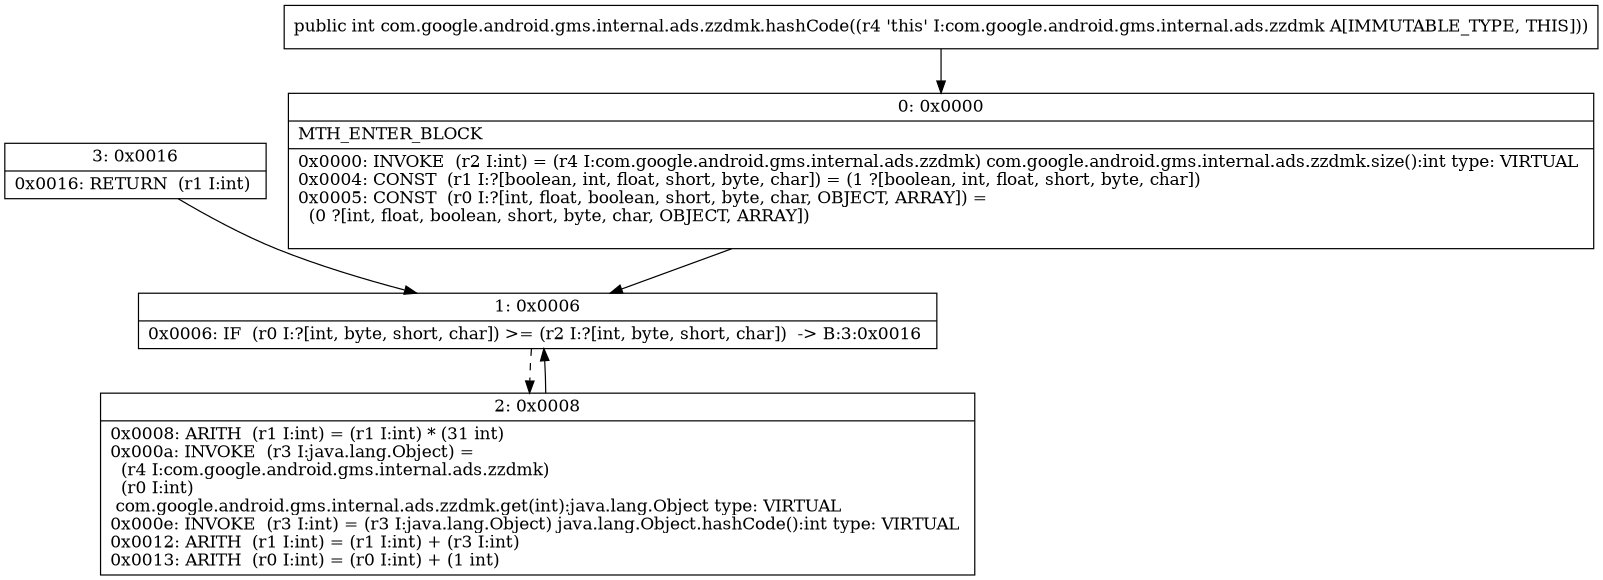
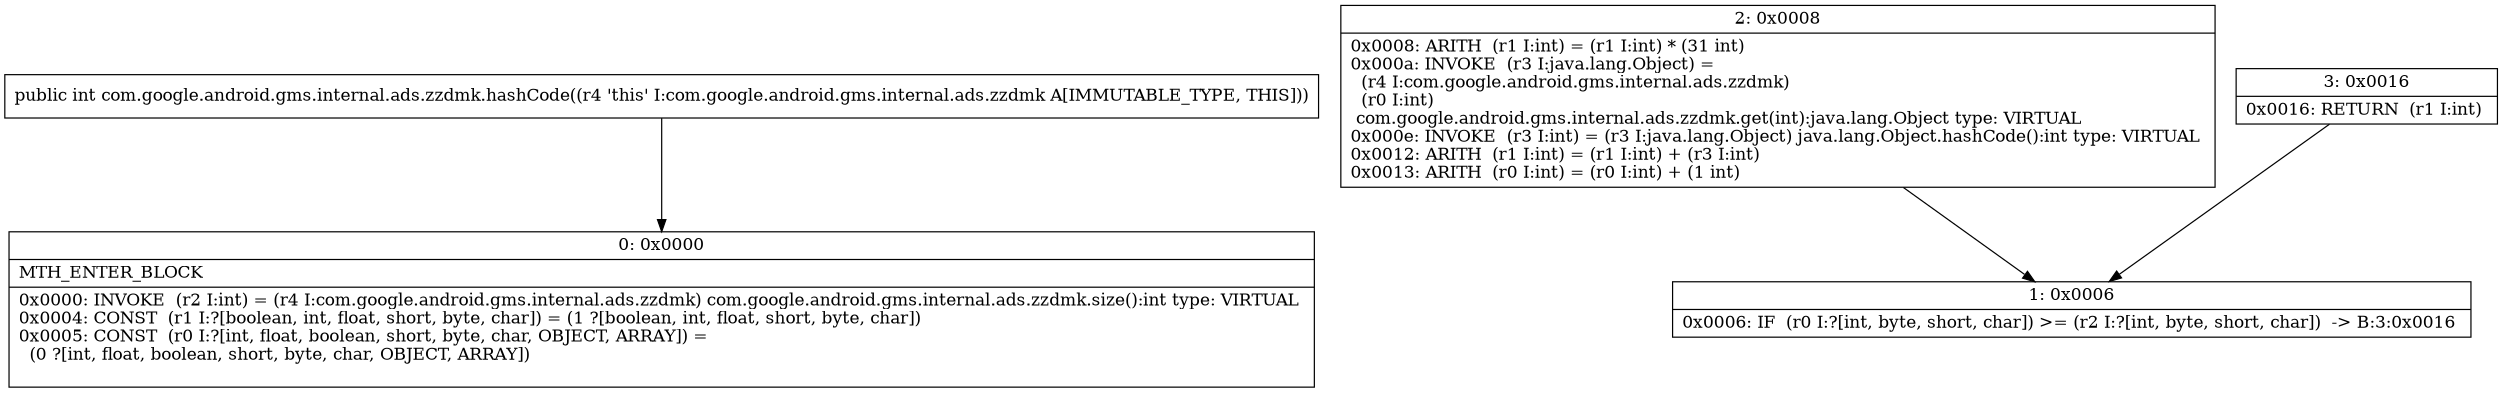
edge "0: 0x0000" -> "1: 0x0006": removed
edge "1: 0x0006" -> "2: 0x0008": removed
